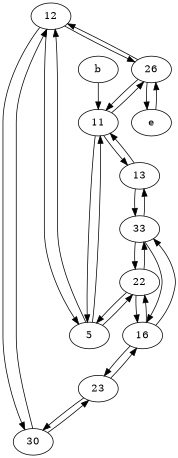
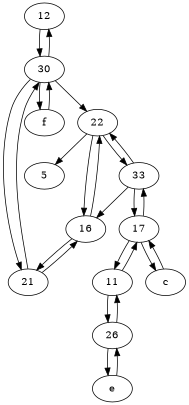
edge "12" -> "26": removed
edge "26" -> "12": removed
node "b": removed
node "f": added
node "13": label "13" -> "17"
edge "12" -> "5": removed
edge "5" -> "12": removed
edge "11" -> "5": removed
edge "5" -> "11": removed
node "c": added
edge "16" -> "33": removed
edge "5" -> "22": now "30" -> "22"
node "23": label "23" -> "21"
